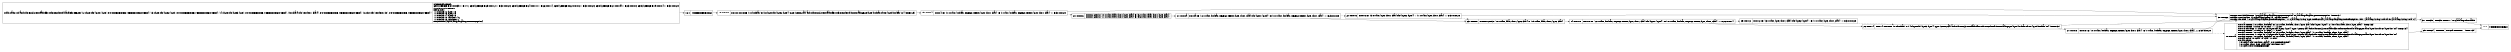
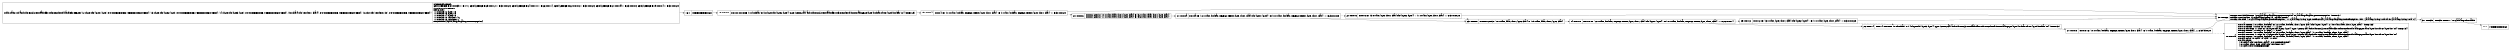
node "16: ?": text "MTH_ENTER_BLOCK" -> "UTF_ENTER_BLOCK"
edge "26: 0x0014" -> "30: 0x002e": now "25: 0x0012" -> "30: 0x002e"
node "17: ?": text "MTH_EXIT_OBJECT" -> "MTH_EXIT_BLOCK"
node "29: 0x002d": removed
